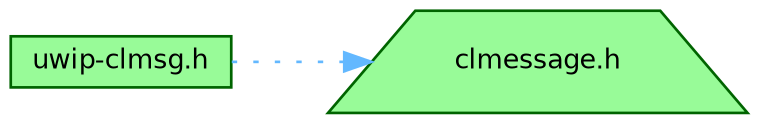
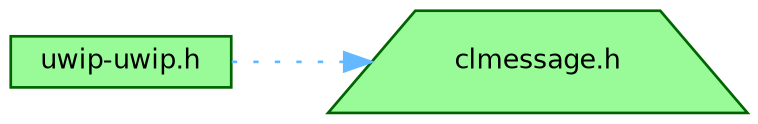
node "uwip-clmsg.h": label "uwip-clmsg.h" -> "uwip-uwip.h"
